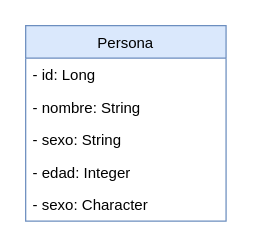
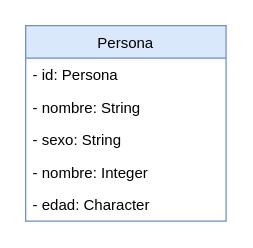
node "- id: Long": label "- id: Long" -> "- id: Persona"
node "- edad: Integer": label "- edad: Integer" -> "- nombre: Integer"
node "- sexo: Character": label "- sexo: Character" -> "- edad: Character"
